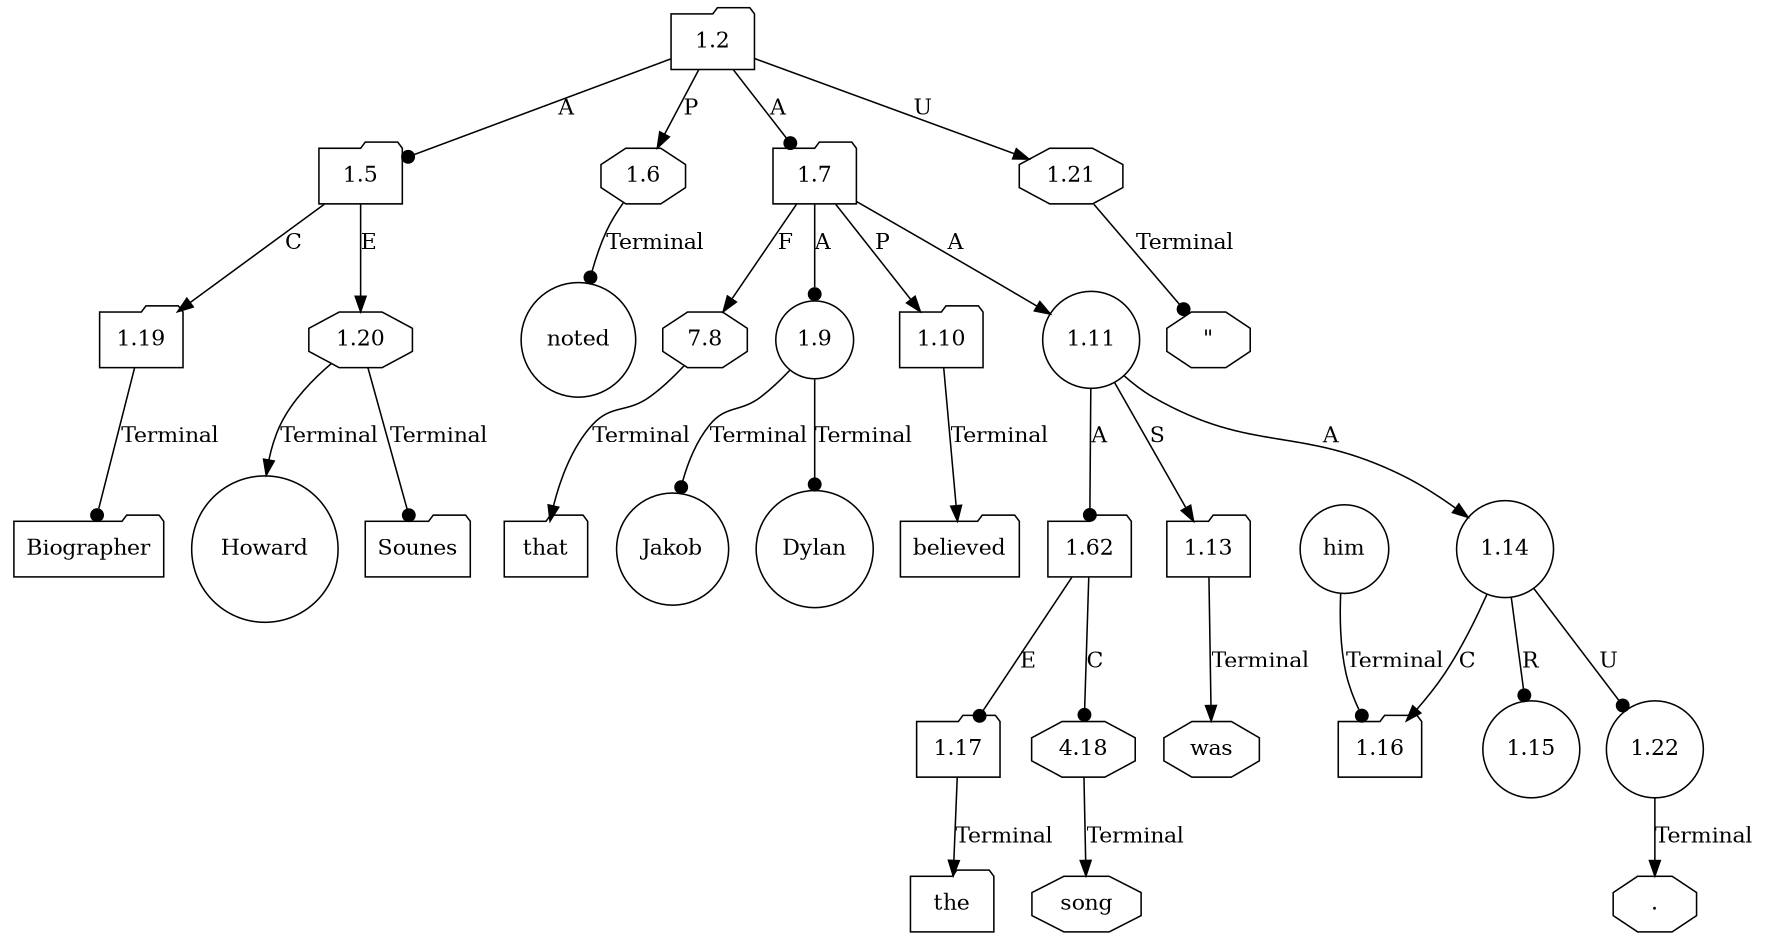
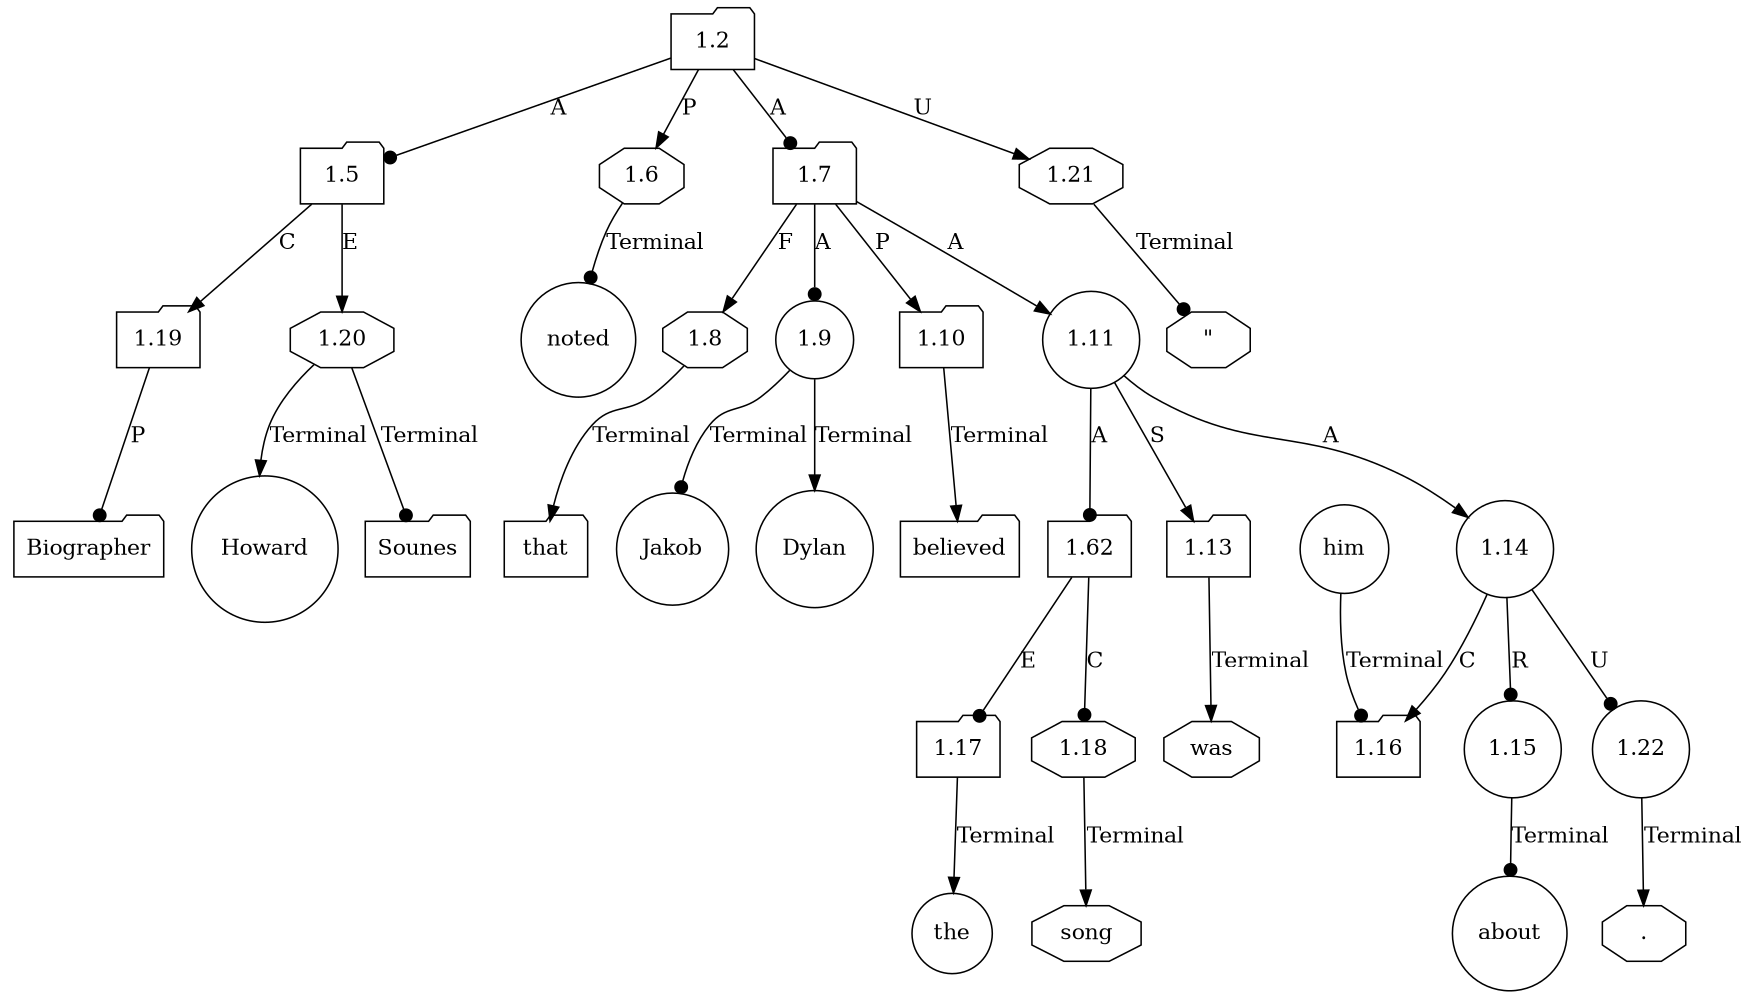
node "7.8": label "7.8" -> "1.8"
edge "1.9" -> "Dylan": arrowhead dot -> normal
edge "1.19" -> "Biographer": label "Terminal" -> "P"
node "4.18": label "4.18" -> "1.18"
node "the": shape folder -> circle
node "about": added
